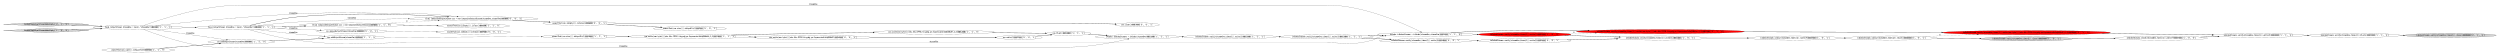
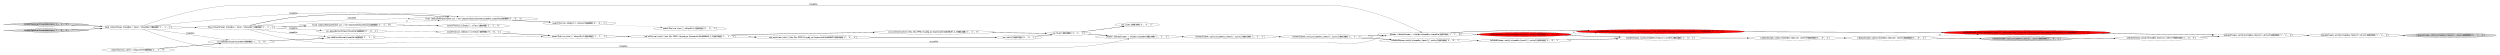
edge "assertThat(cos.isEmpty()).isFalse()@@@6@@@['0', '0', '1']" -> "cos.close()@@@19@@@['0', '0', '1']": now "cos.flush()@@@18@@@['1', '1', '1']" -> "cos.close()@@@19@@@['0', '0', '1']"
edge "assertThat(cos.isEmpty()).isFalse()@@@6@@@['0', '0', '1']" -> "assertThat(cos.size()).isEqualTo(2)@@@7@@@['0', '0', '1']": style bold -> dashed
edge "assertThat(cos.isEmpty()).isFalse()@@@9@@@['0', '0', '1']" -> "assertThat(cos.size()).isEqualTo(1)@@@10@@@['1', '1', '1']": added
